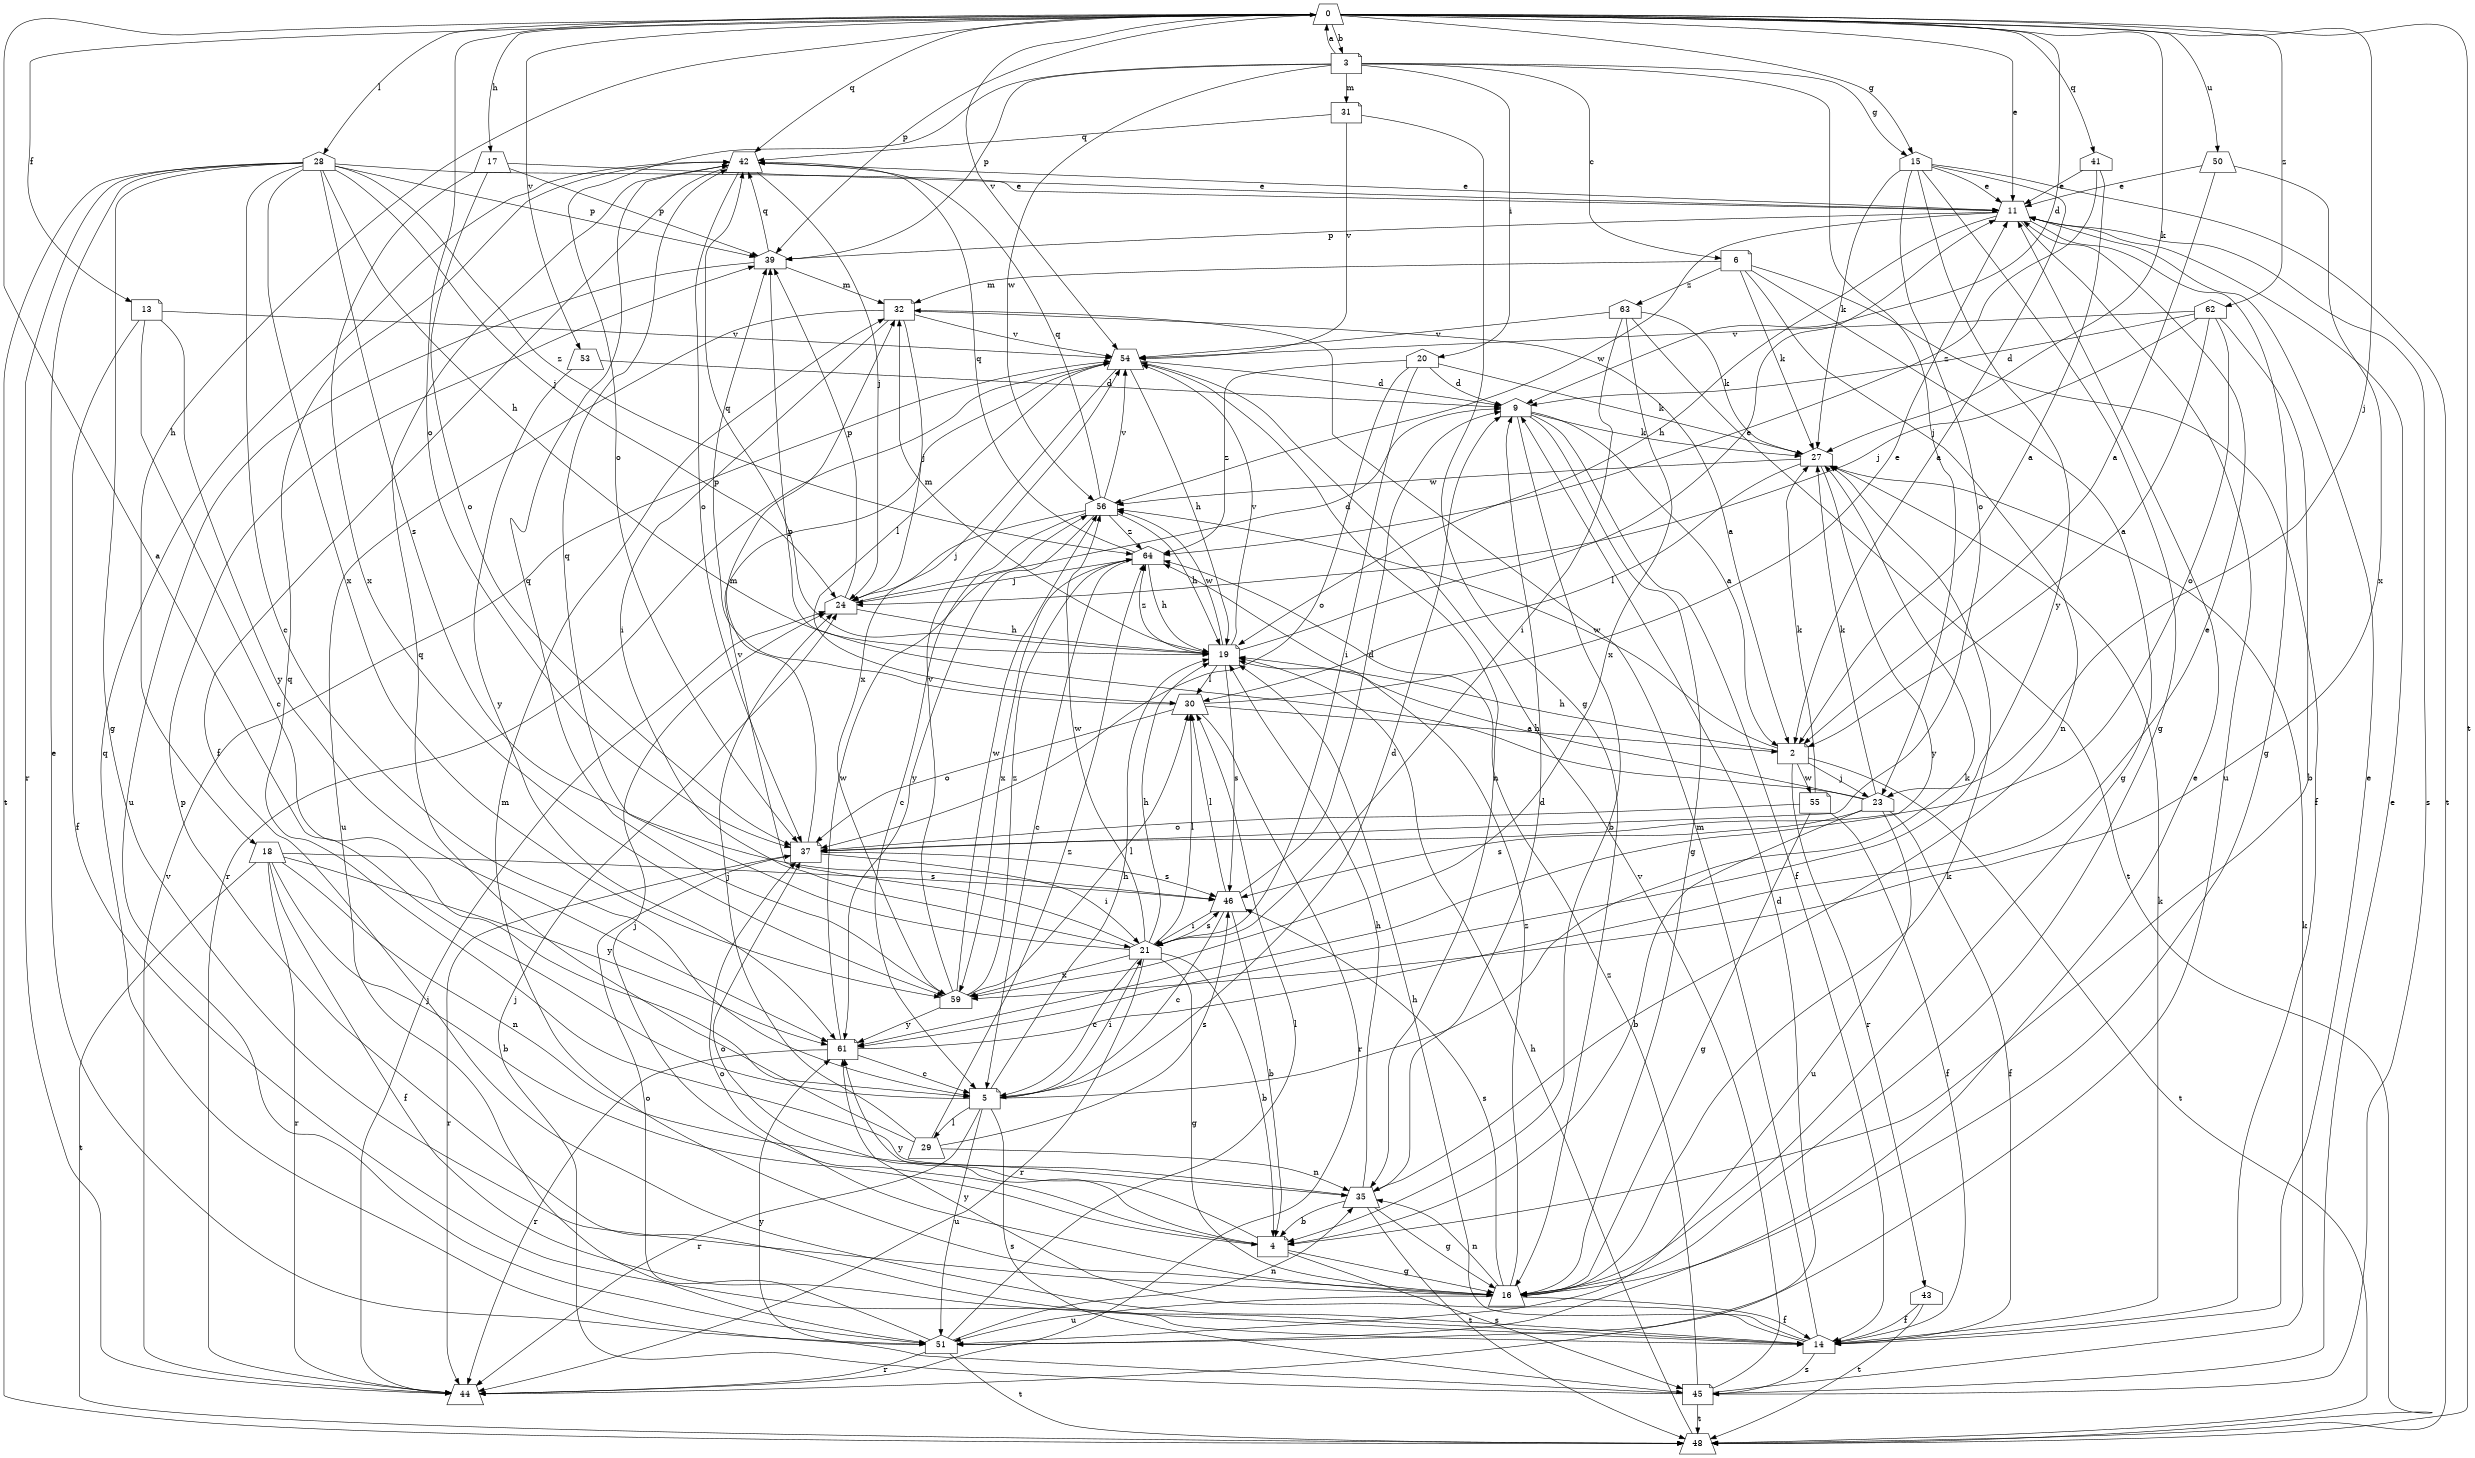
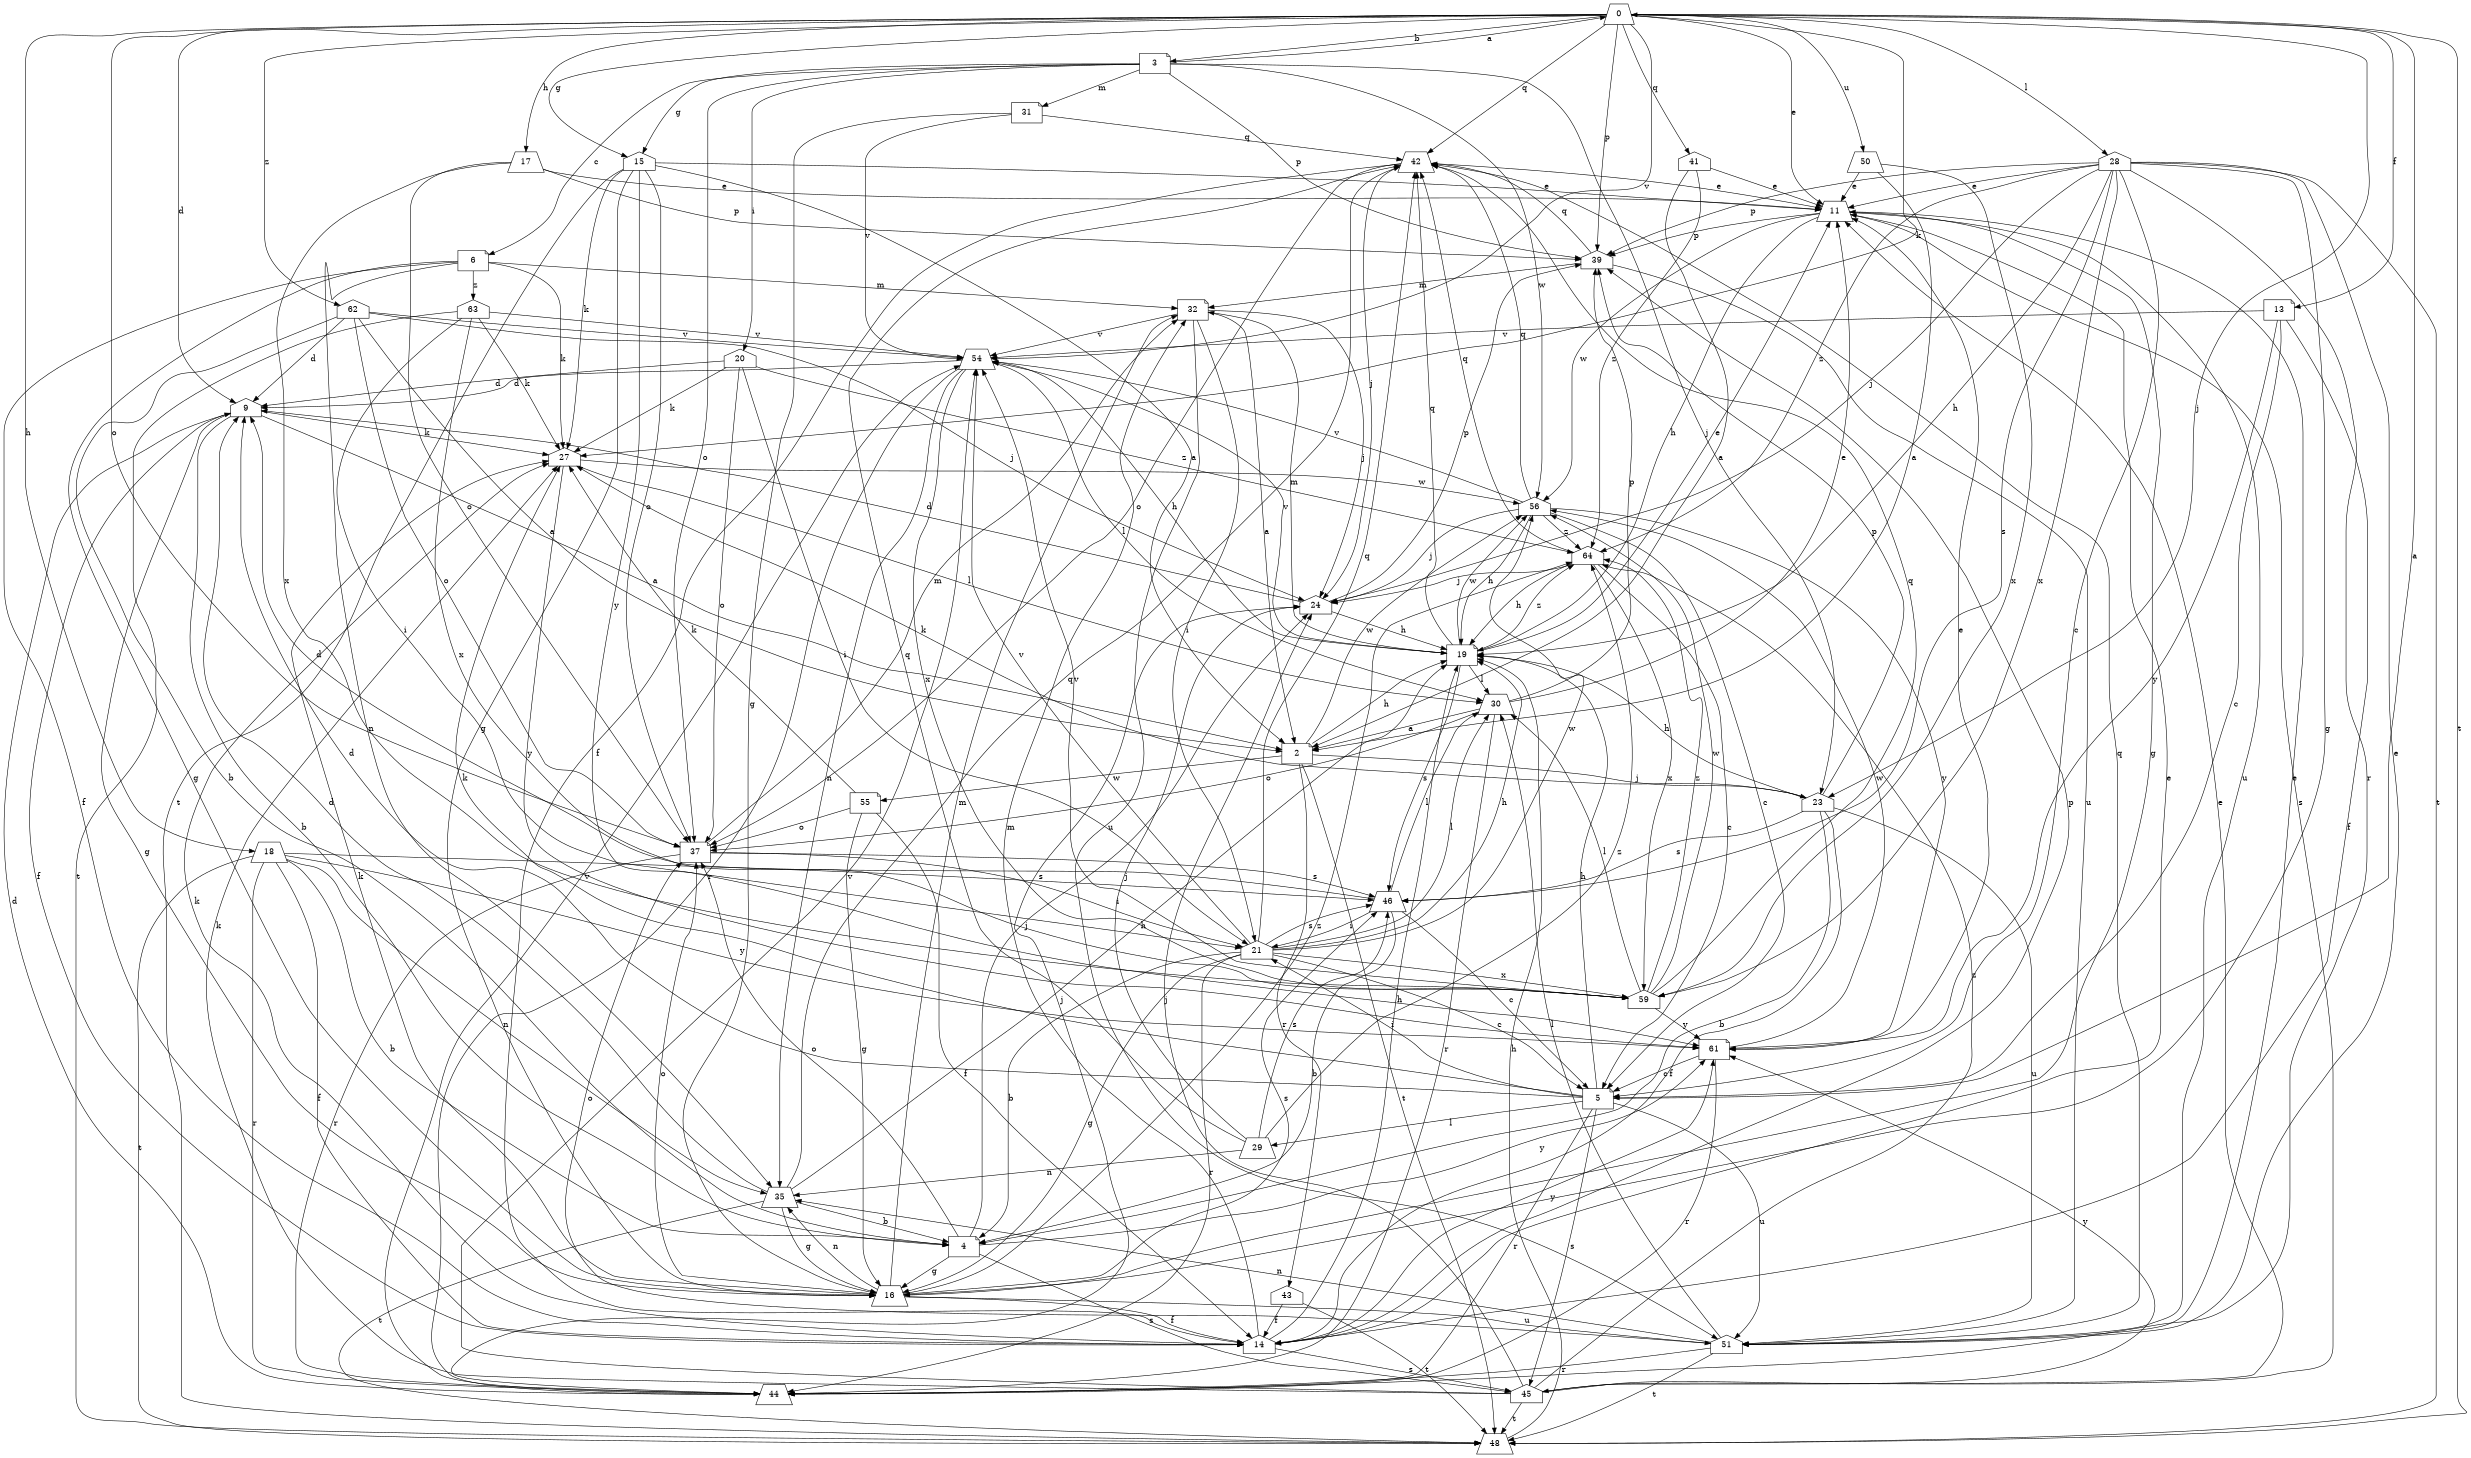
node "53": removed
node "45": shape note -> house
